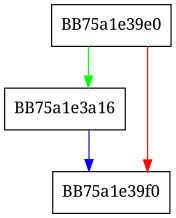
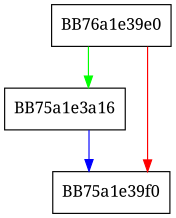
node "BB75a1e39e0": label "BB75a1e39e0" -> "BB76a1e39e0"
